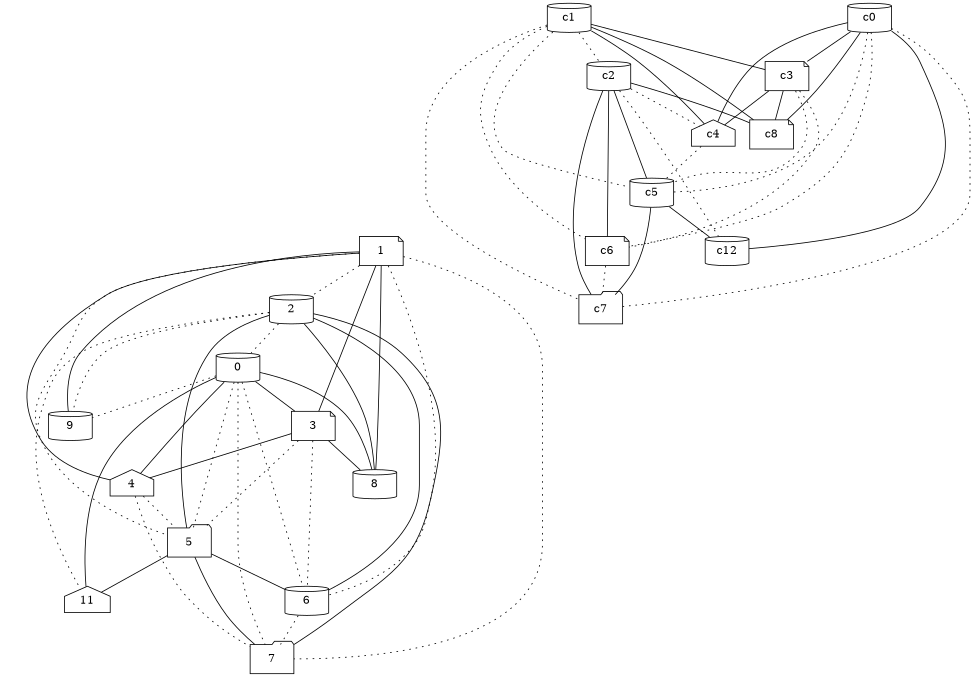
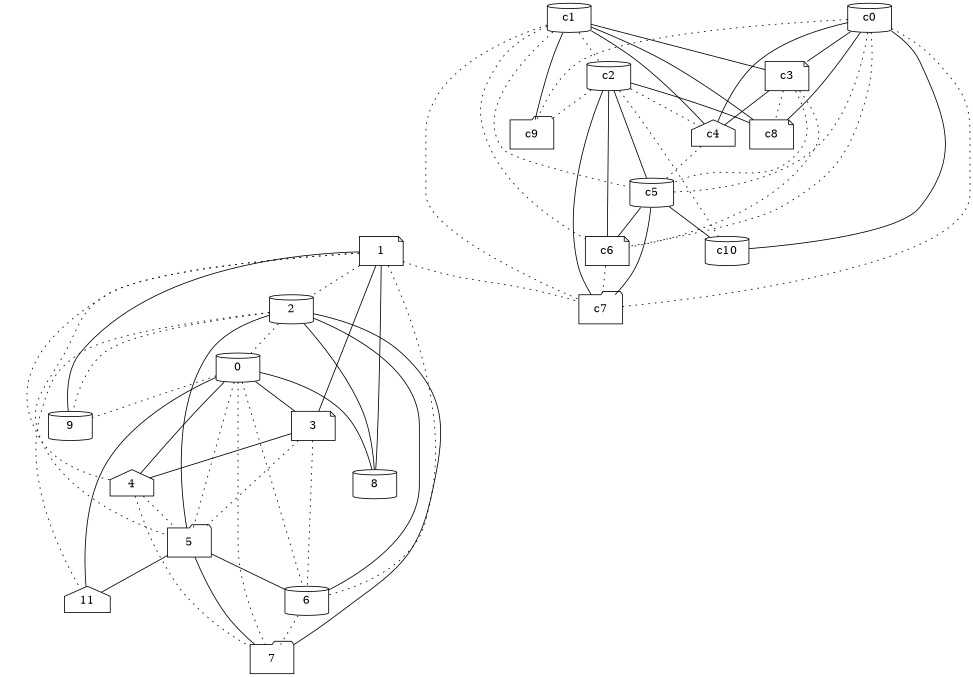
edge "c3" -- "c8": style solid -> dotted
node "c9": added
edge "c5" -- "c6": added
node "c12": label "c12" -> "c10"
edge "1" -- "4": style solid -> dotted
edge "3" -- "8": removed
edge "1" -- "7": now "1" -- "c7"
